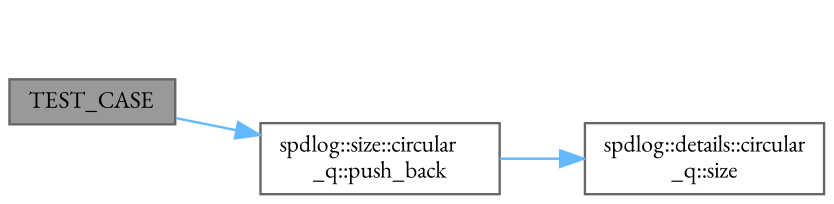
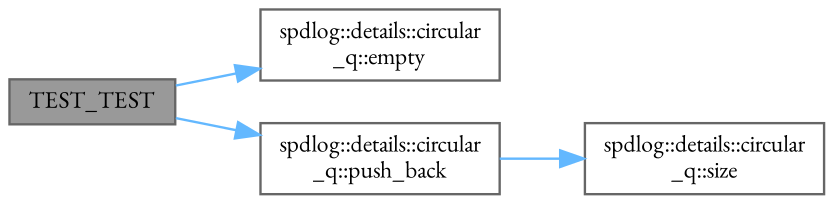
node "spdlog::details::circular _q::empty": added
node "TEST_CASE": label "TEST_CASE" -> "TEST_TEST"
node "spdlog::size::circular _q::push_back": label "spdlog::size::circular _q::push_back" -> "spdlog::details::circular _q::push_back"
